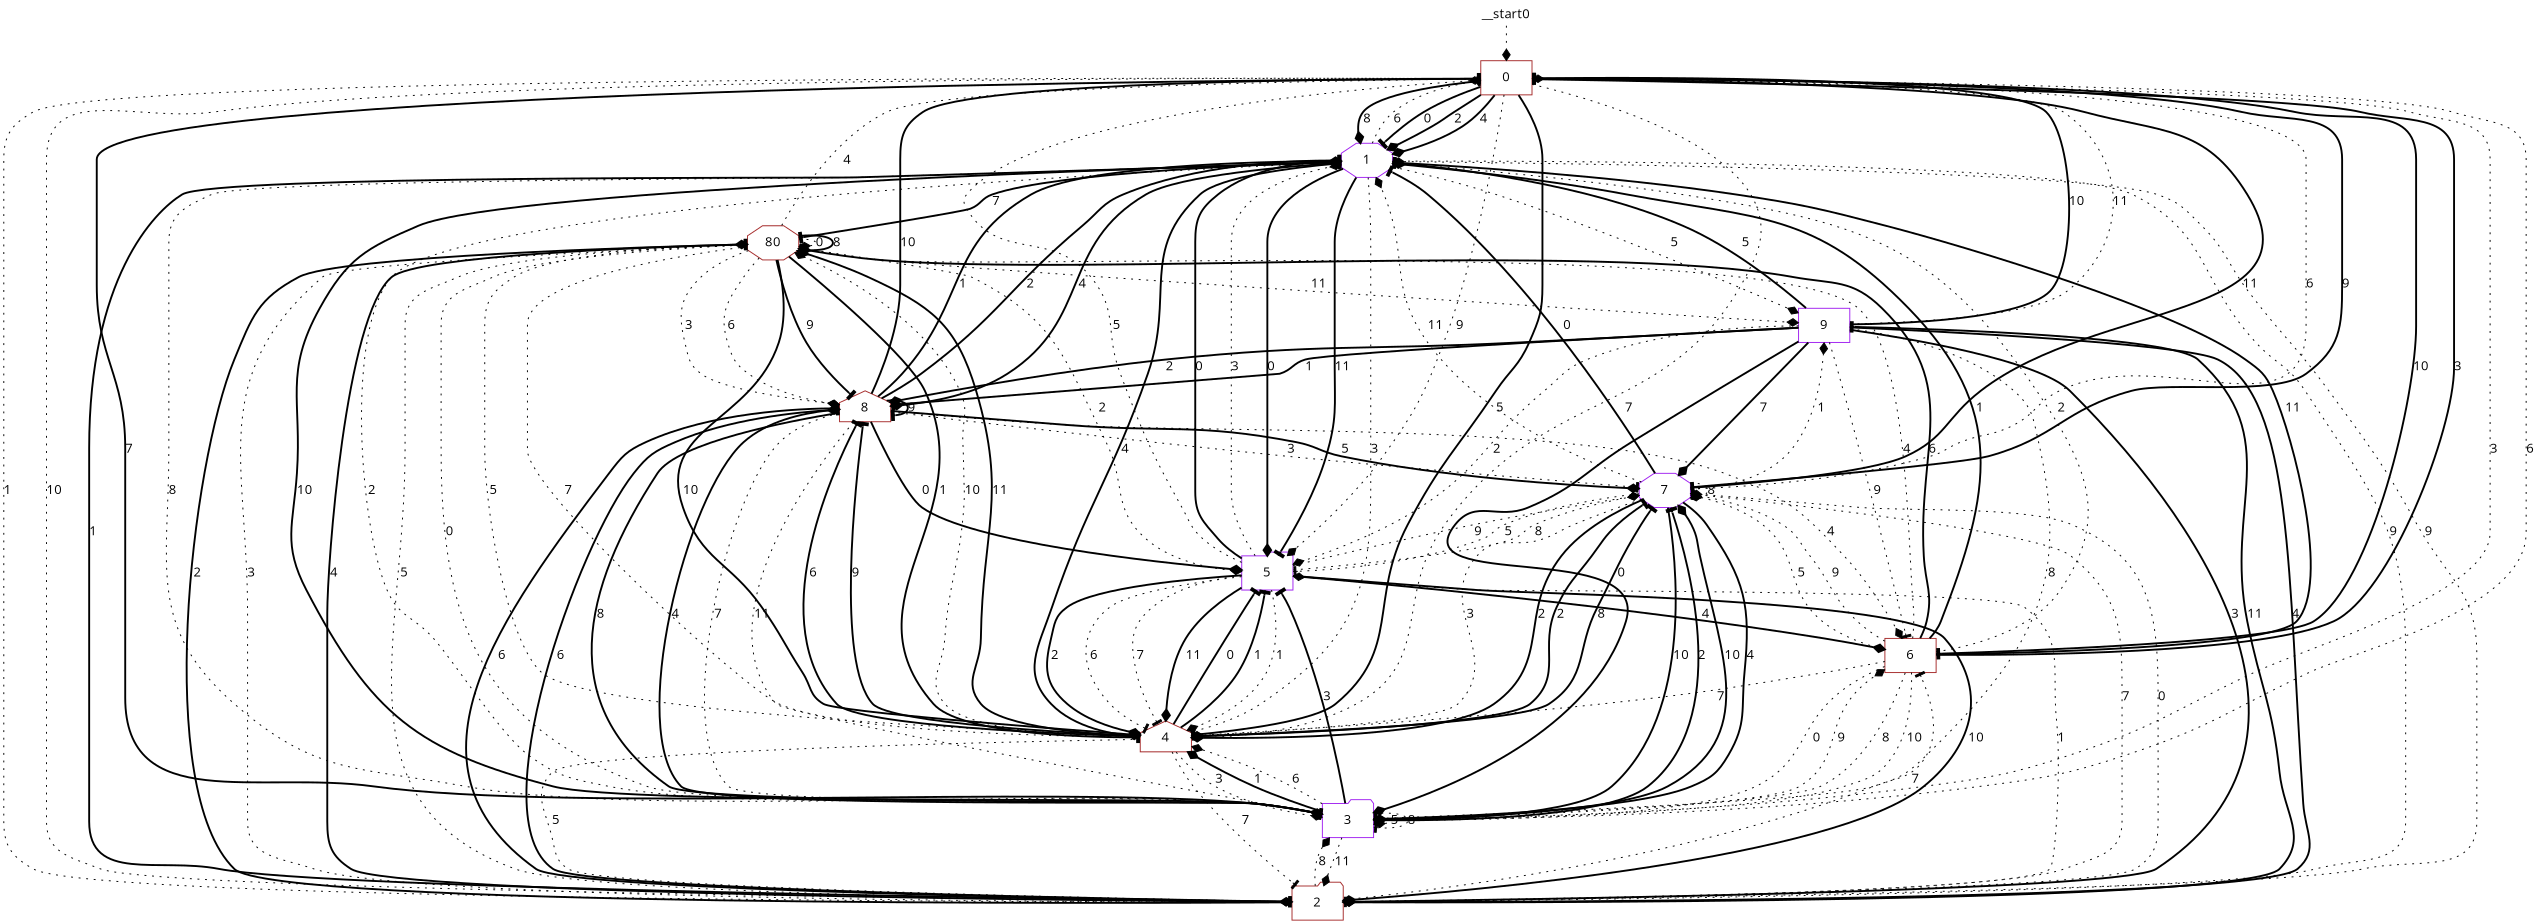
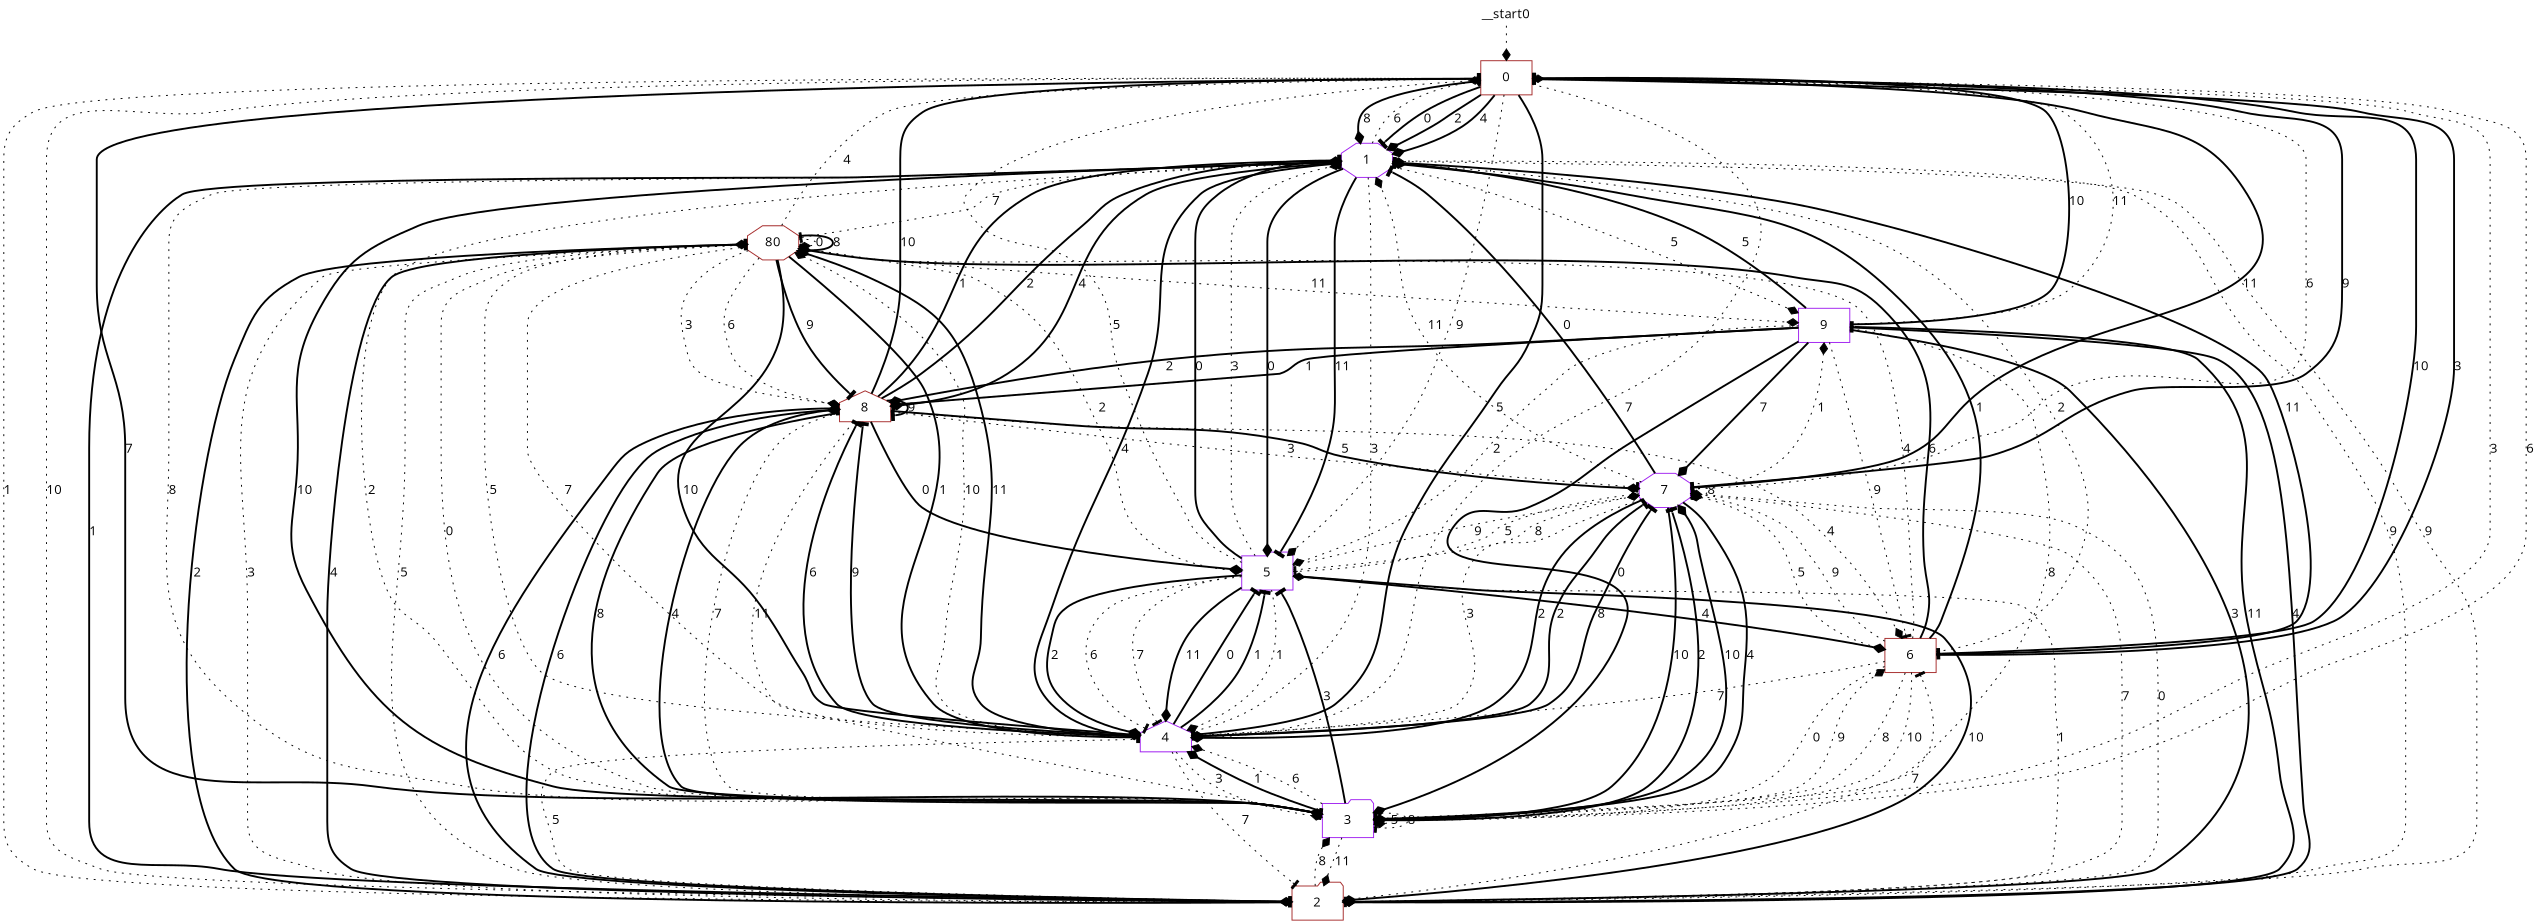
edge "1" -> "80": style bold -> dotted
node "4": color brown -> purple
